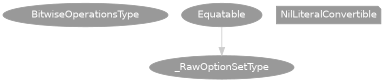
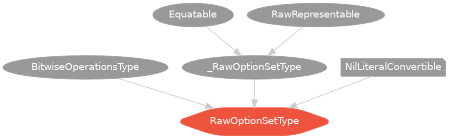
node "RawRepresentable": added
node "RawOptionSetType": added
